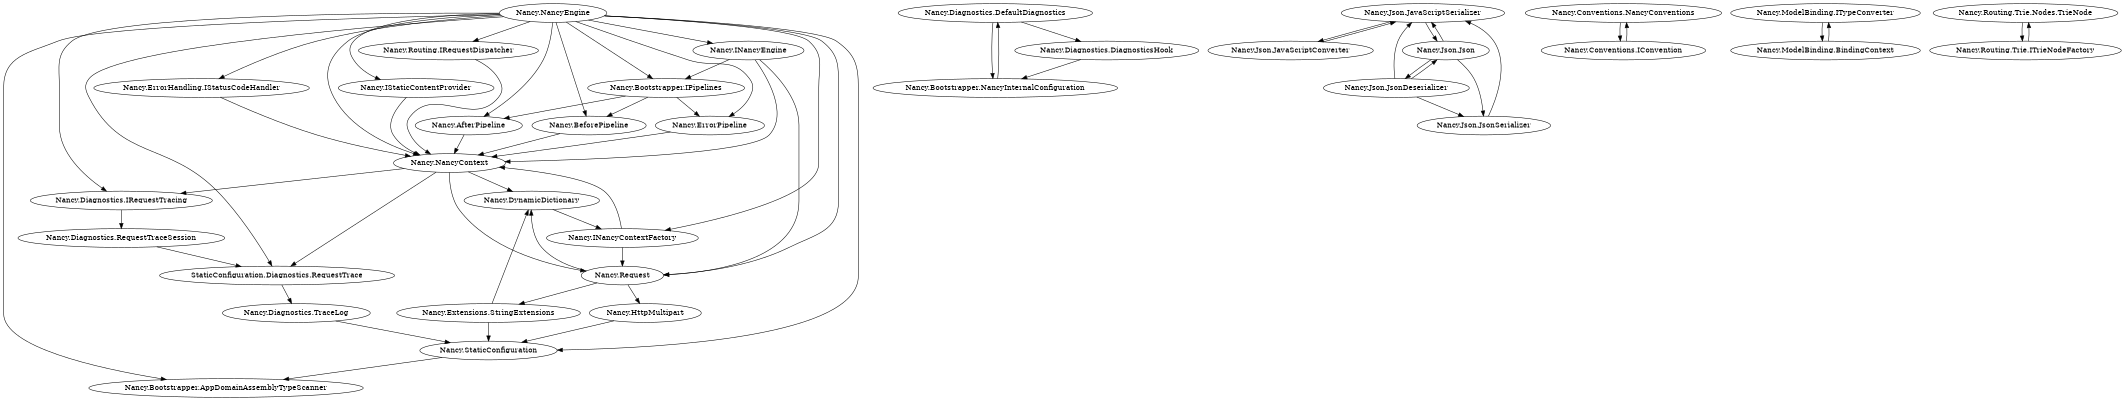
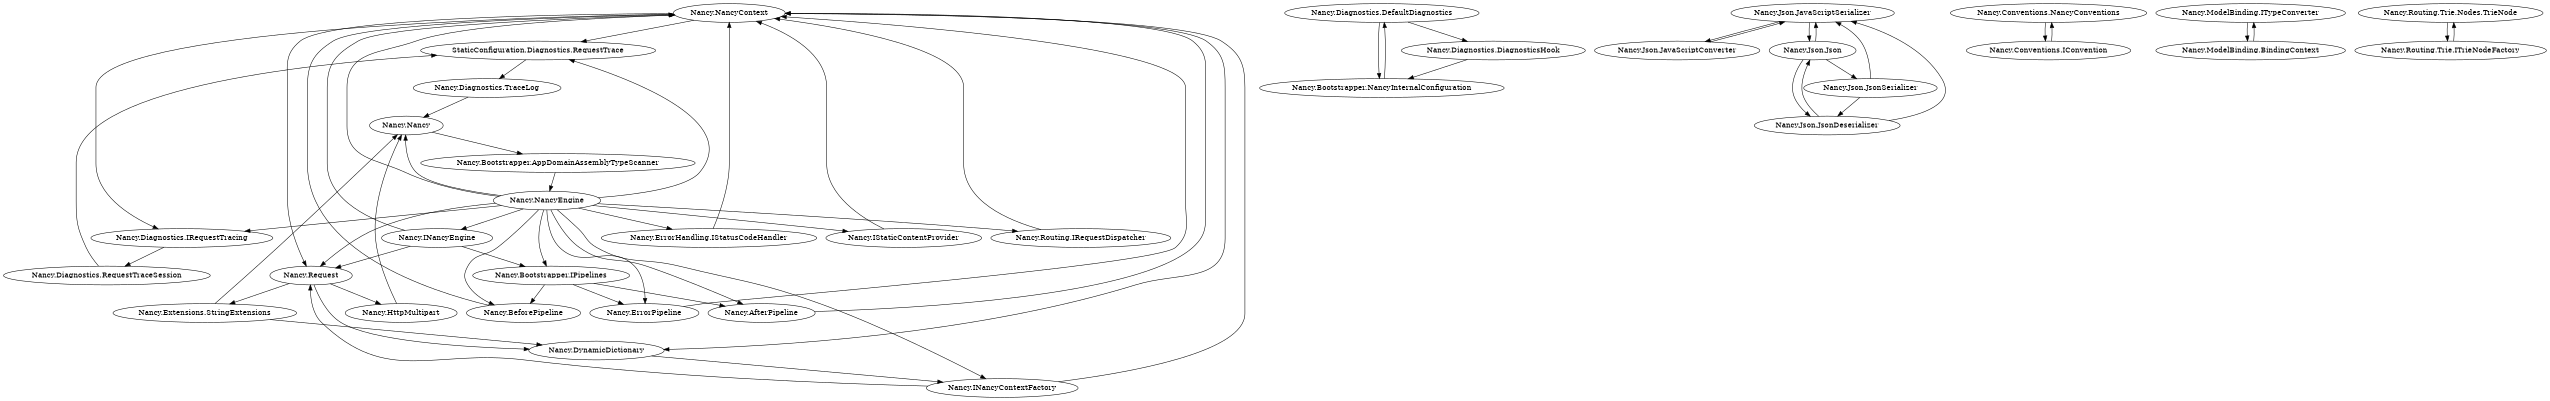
edge "Nancy.NancyEngine" -> "Nancy.Bootstrapper.AppDomainAssemblyTypeScanner": reversed
edge "Nancy.Json.JsonDeserializer" -> "Nancy.Json.JsonSerializer": reversed
node "Nancy.StaticConfiguration": label "Nancy.StaticConfiguration" -> "Nancy.Nancy"
